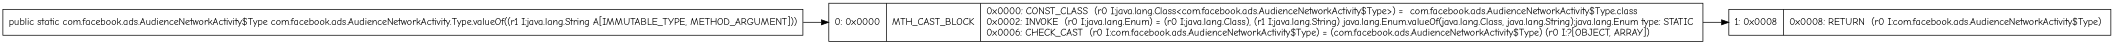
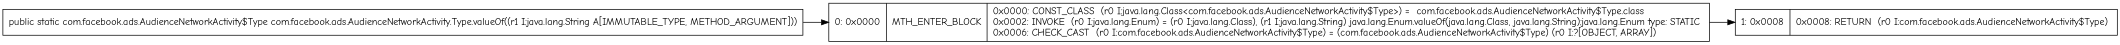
node "0: 0x0000": text "MTH_CAST_BLOCK" -> "MTH_ENTER_BLOCK"
